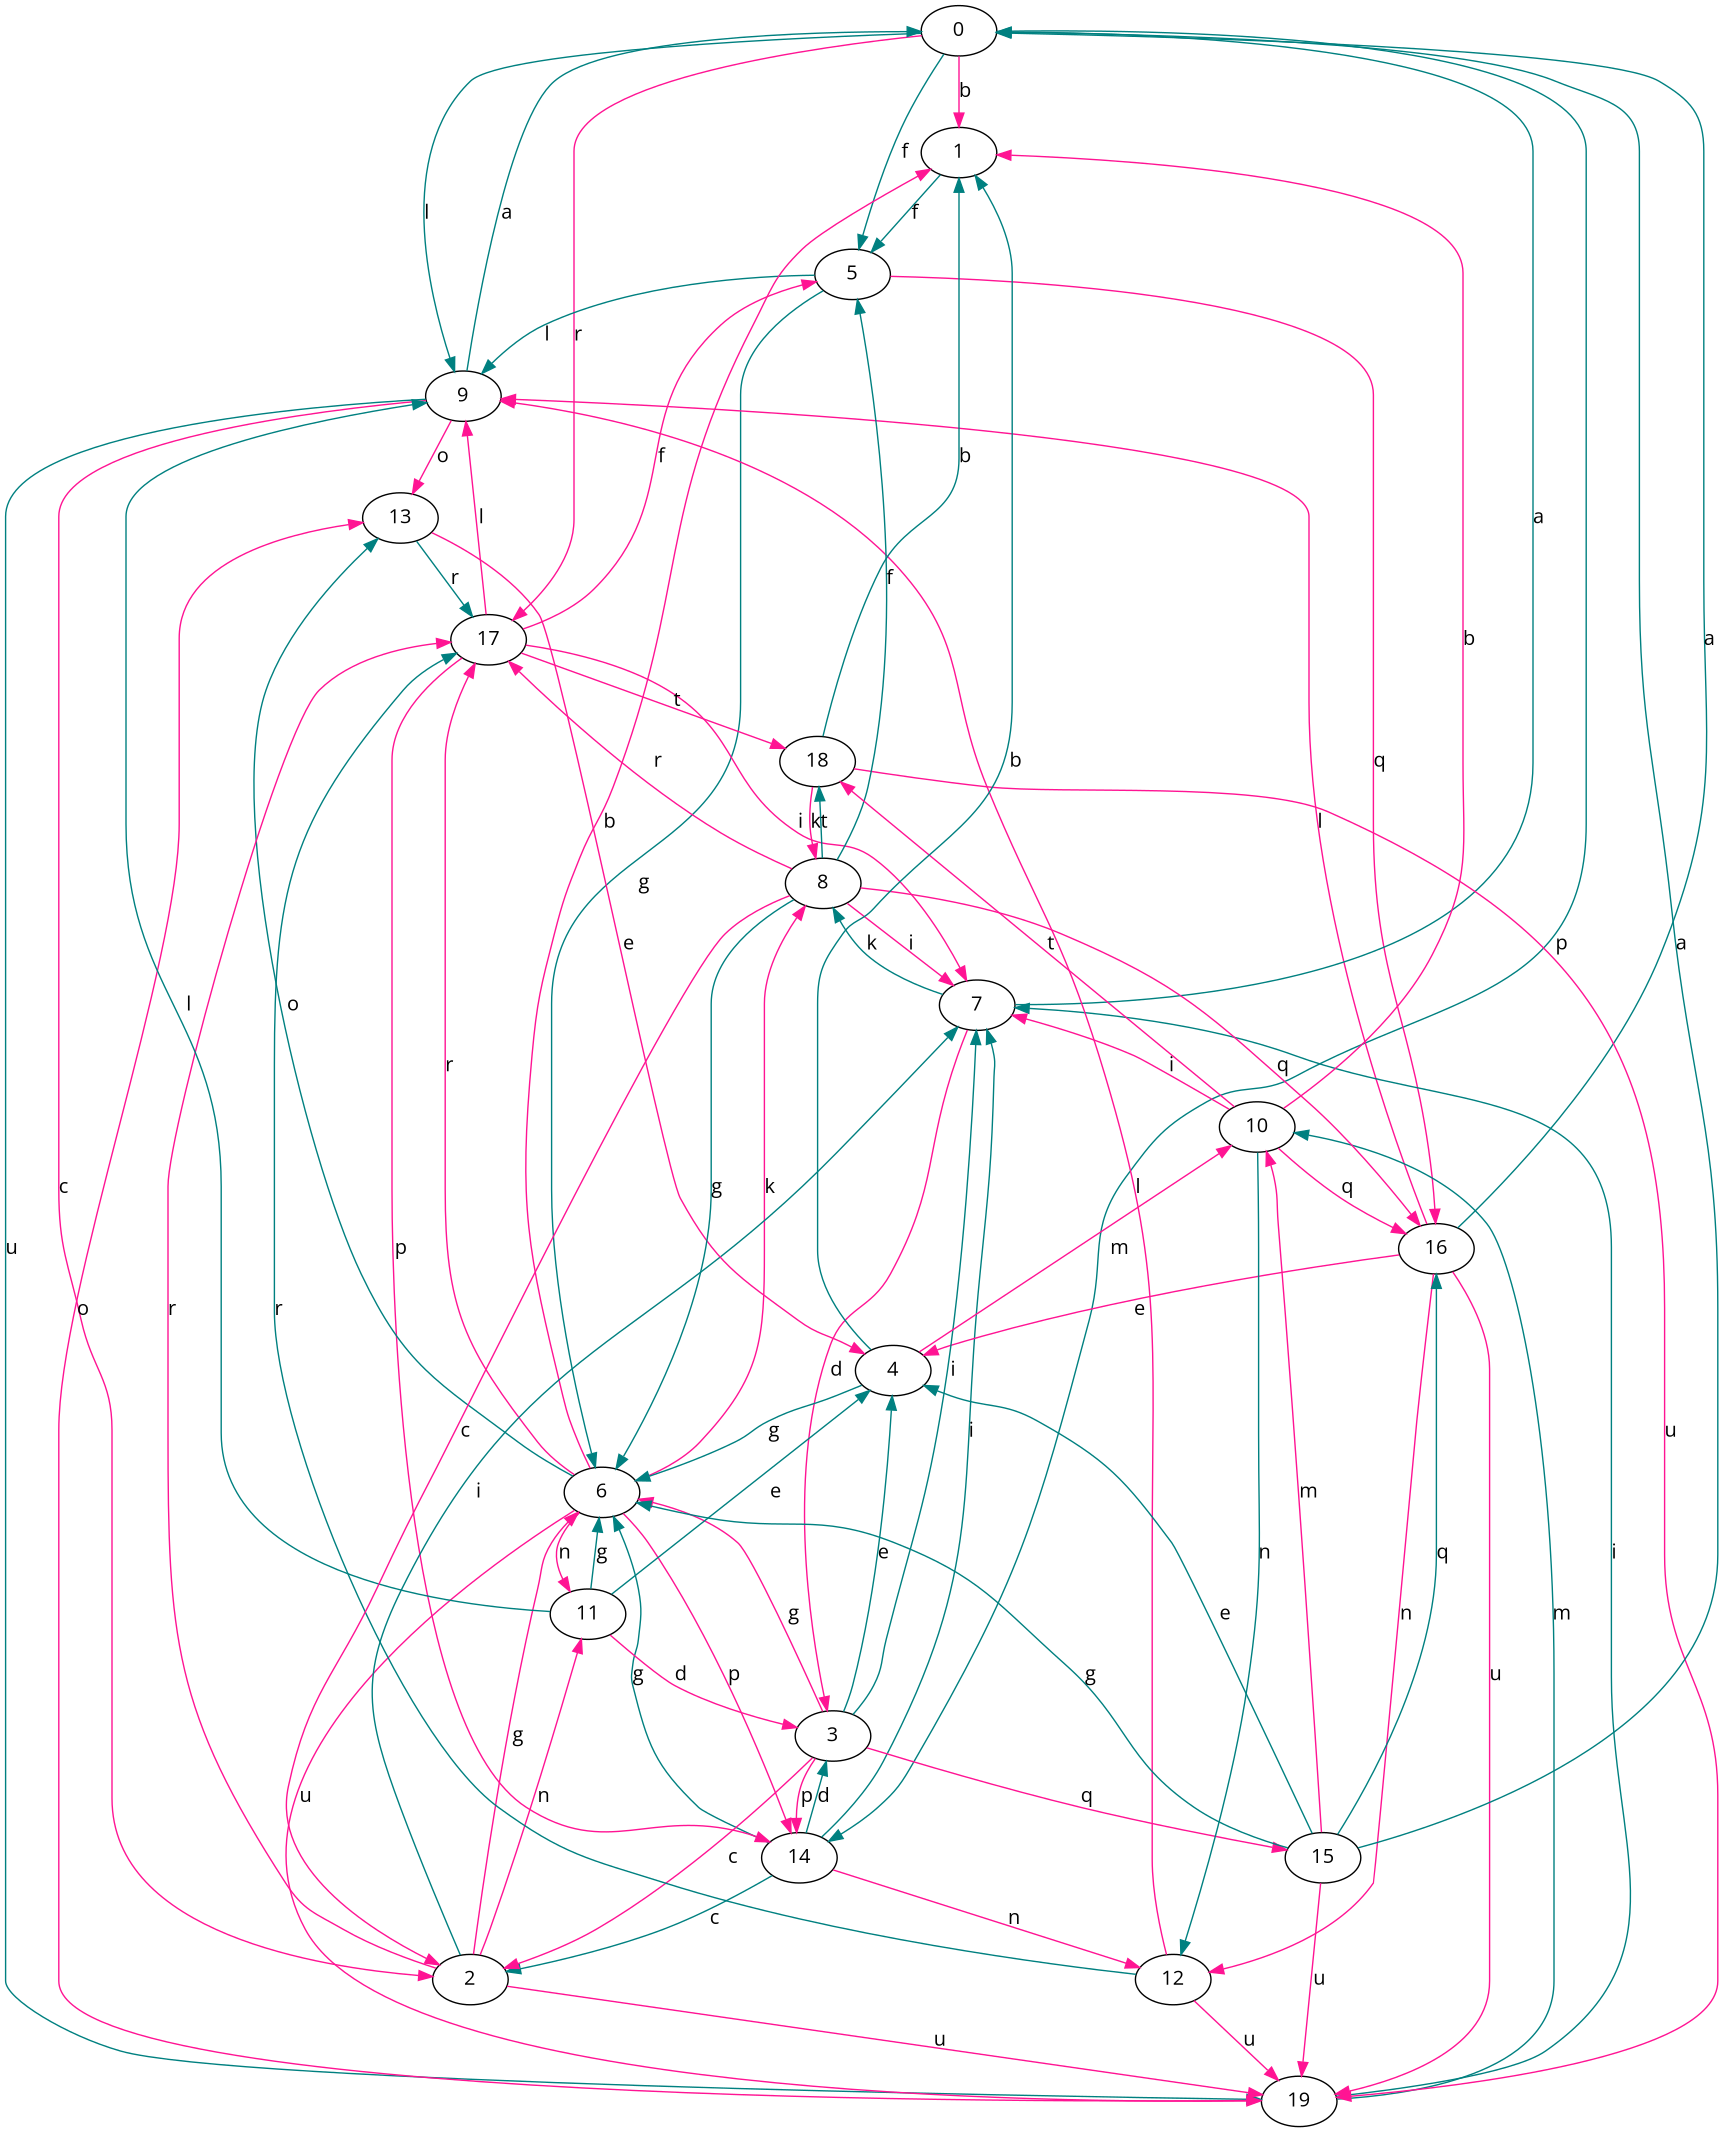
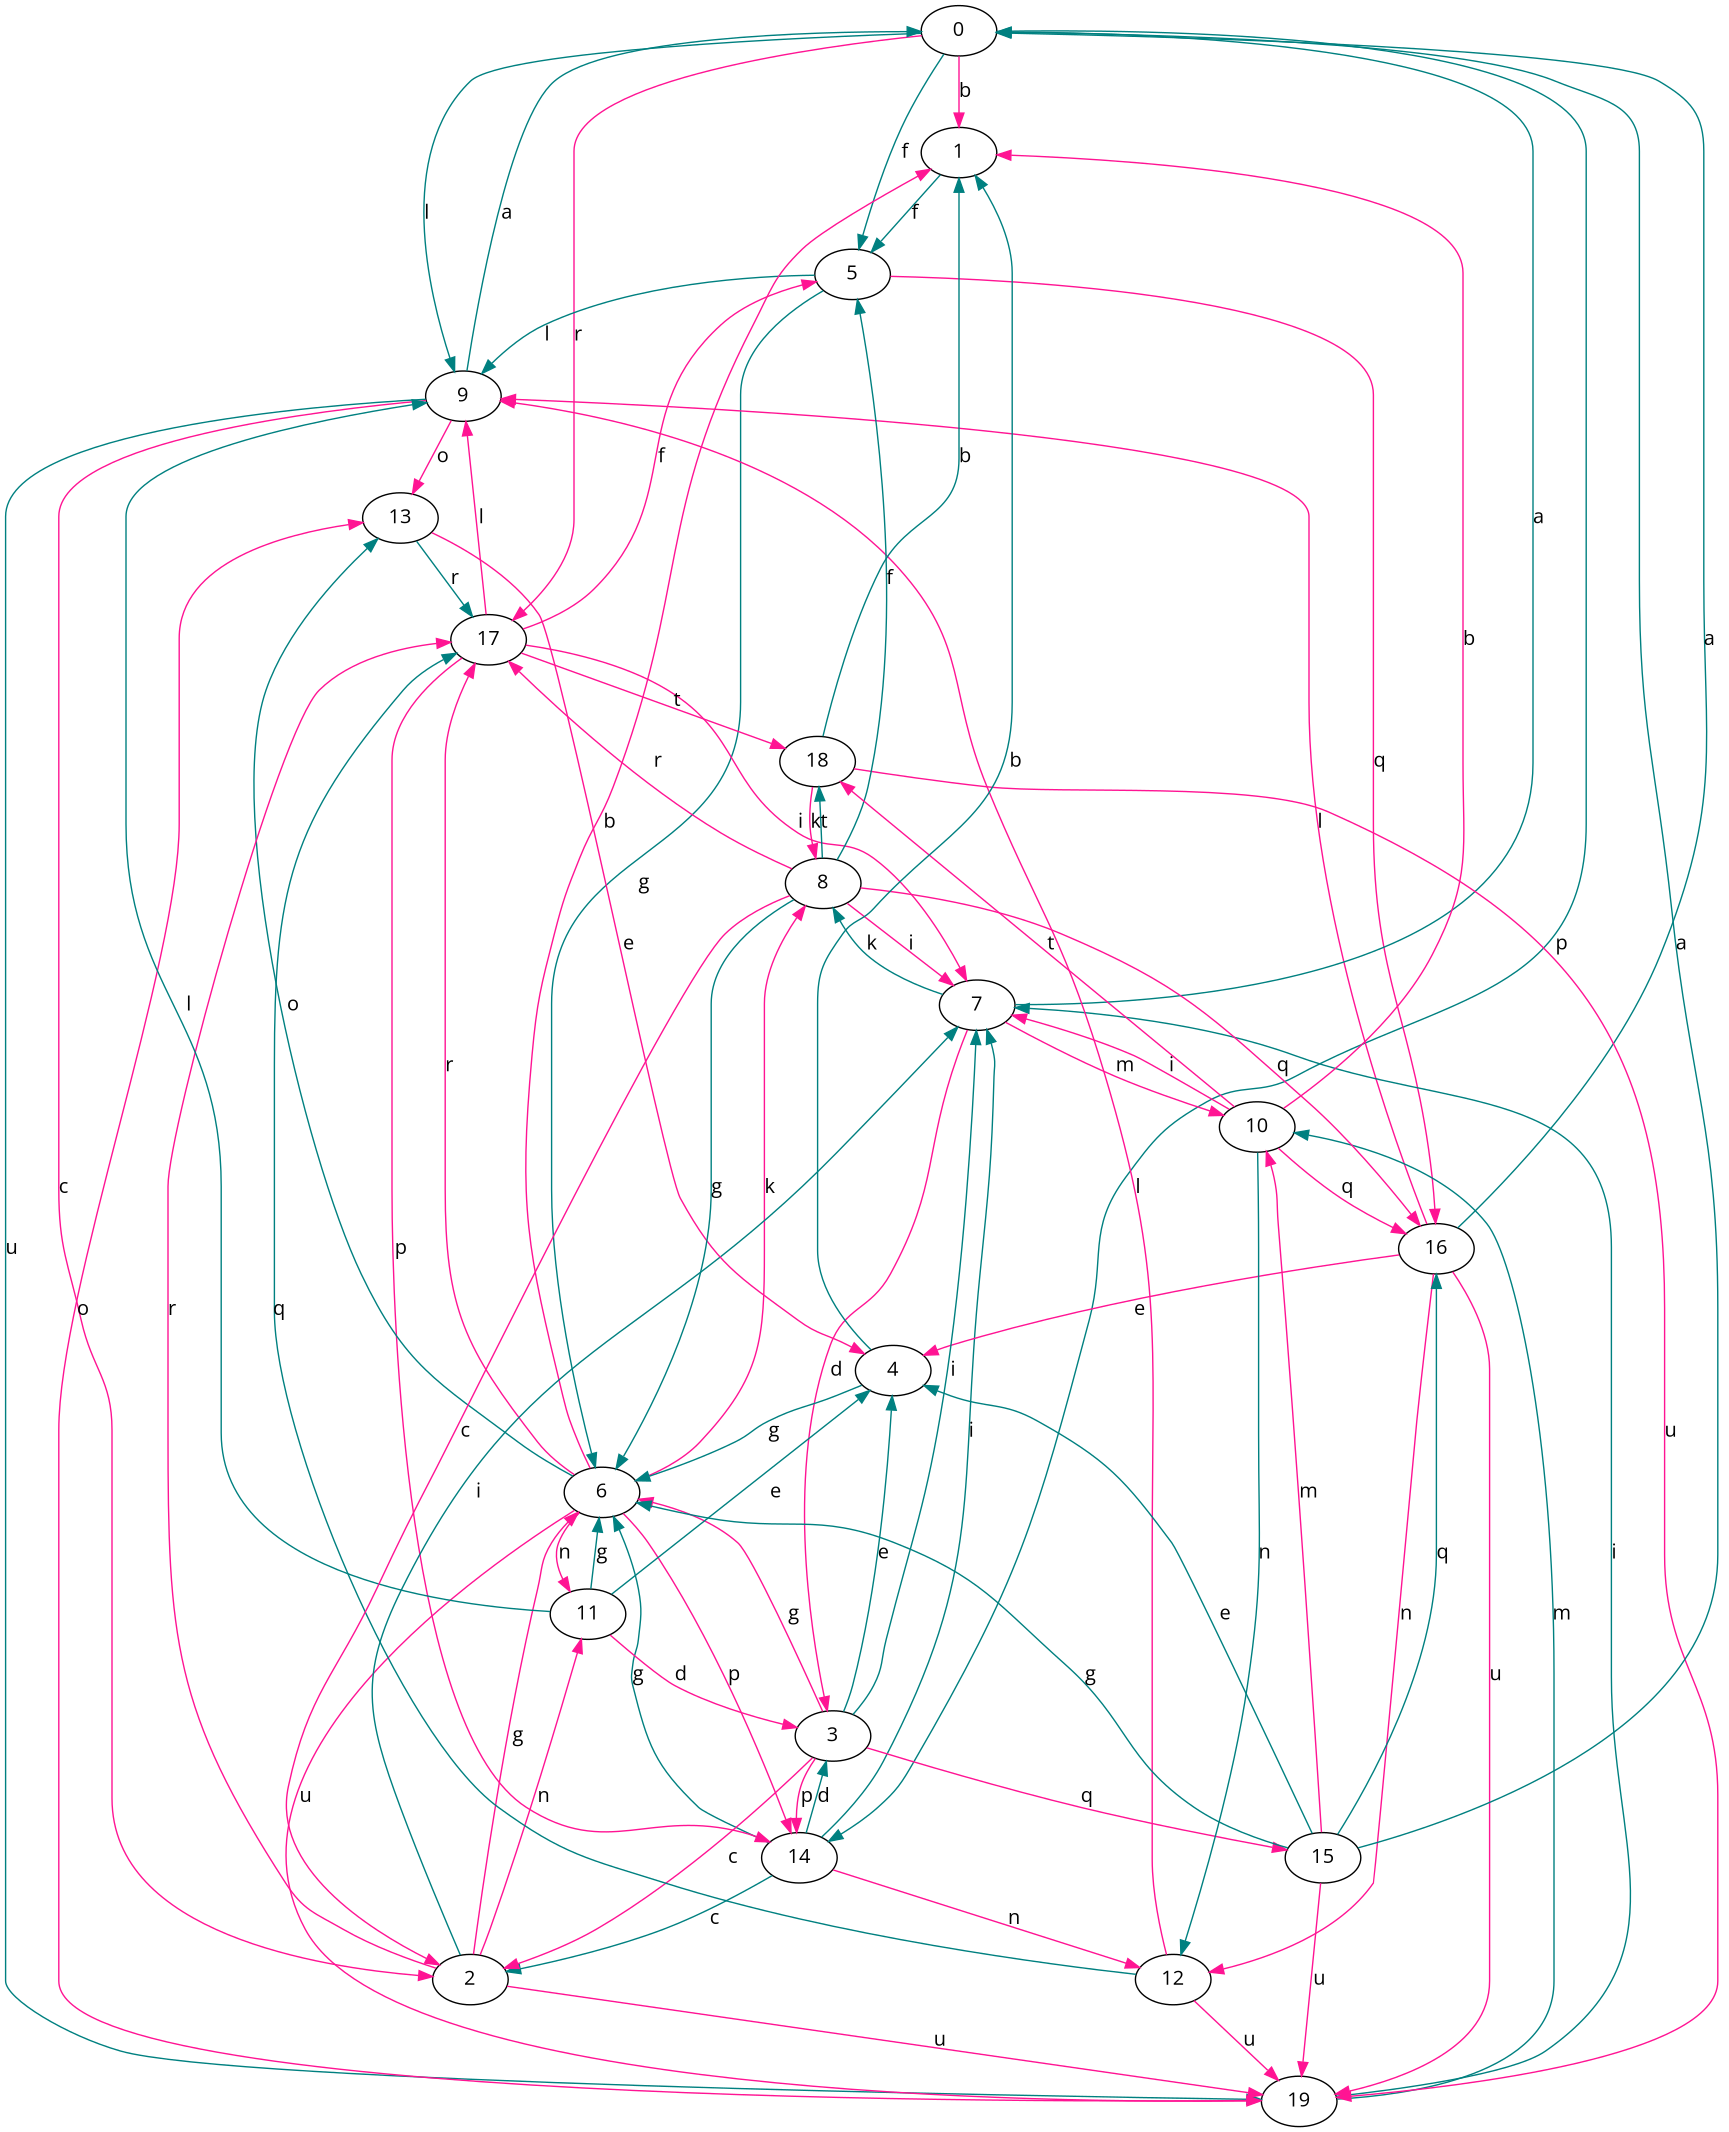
edge "4" -> "10": now "7" -> "10"
edge "12" -> "17": label "r" -> "q"
